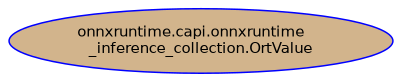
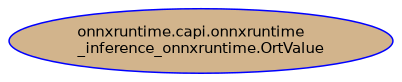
node "onnxruntime.capi.onnxruntime _inference_collection.OrtValue": label "onnxruntime.capi.onnxruntime _inference_collection.OrtValue" -> "onnxruntime.capi.onnxruntime _inference_onnxruntime.OrtValue"
